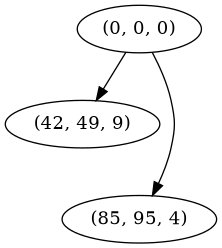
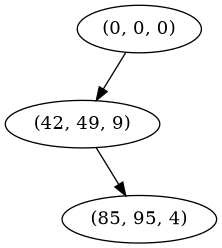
edge "(0, 0, 0)" -> "(85, 95, 4)": now "(42, 49, 9)" -> "(85, 95, 4)"
